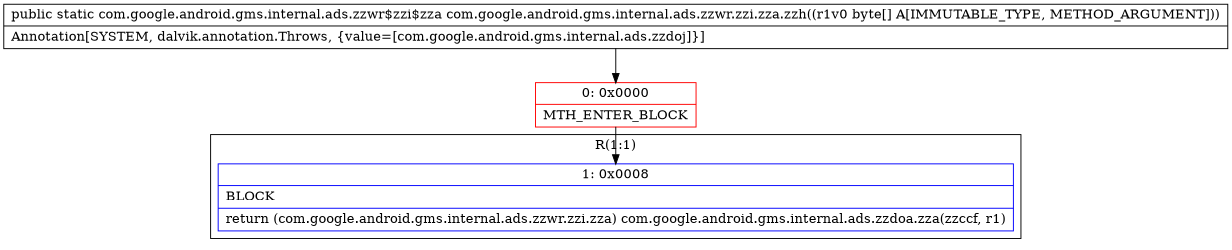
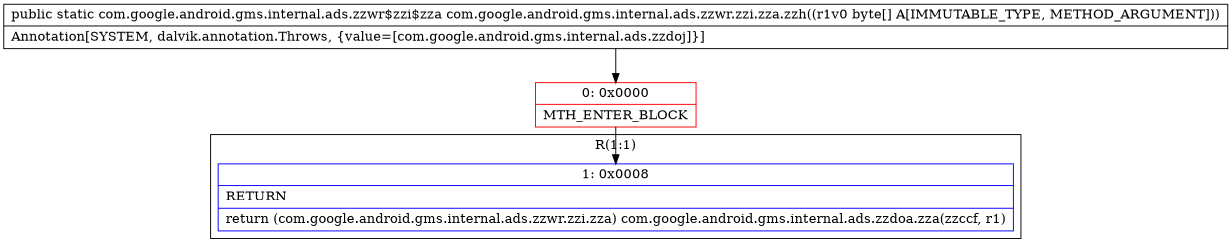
node "1: 0x0008": text "BLOCK" -> "RETURN"
